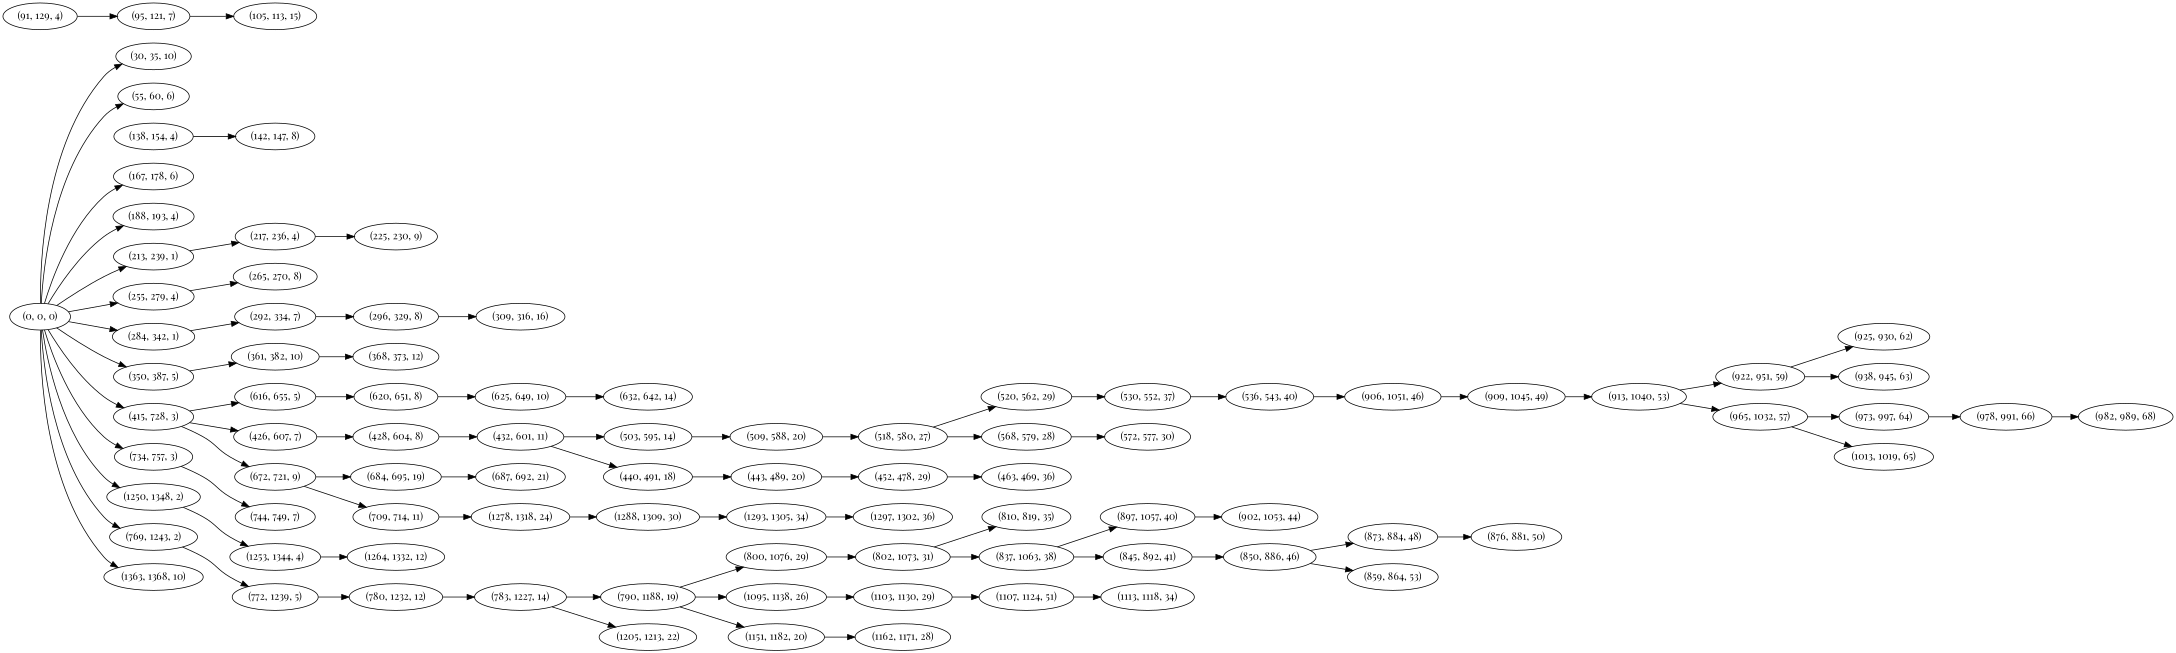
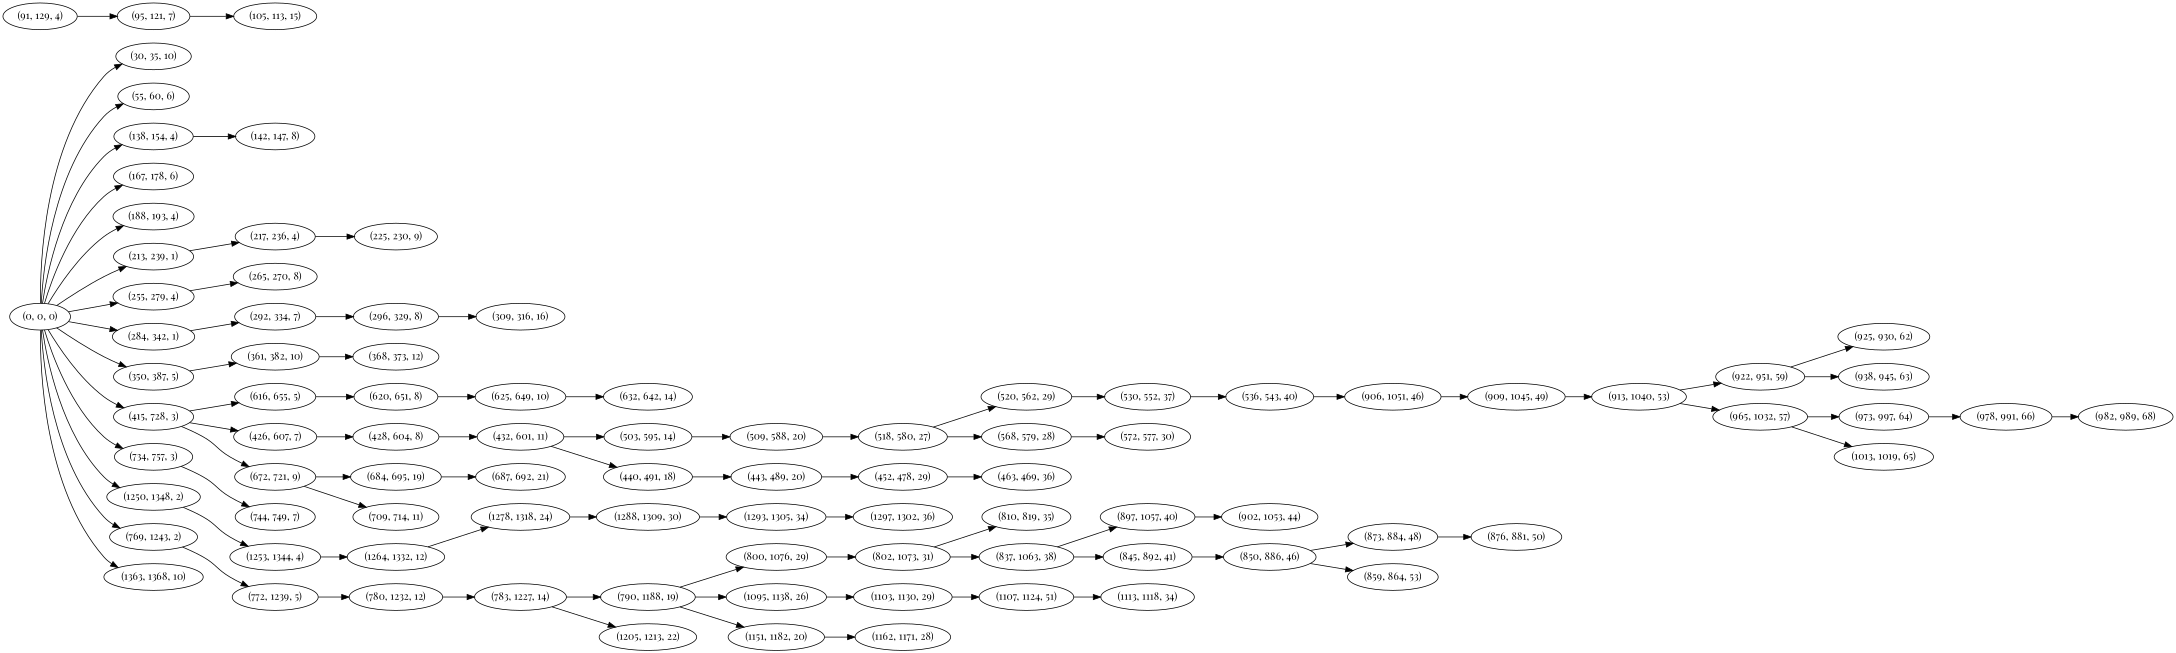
edge "(0, 0, 0)" -> "(138, 154, 4)": added
edge "(709, 714, 11)" -> "(1278, 1318, 24)": now "(1264, 1332, 12)" -> "(1278, 1318, 24)"
